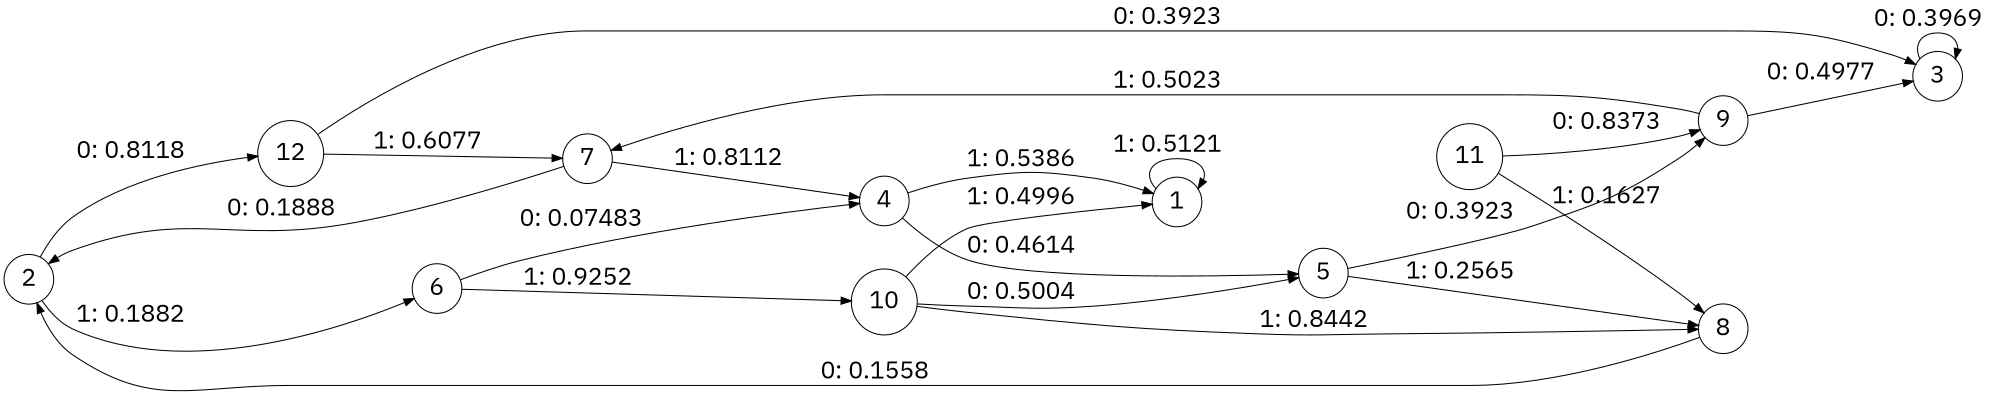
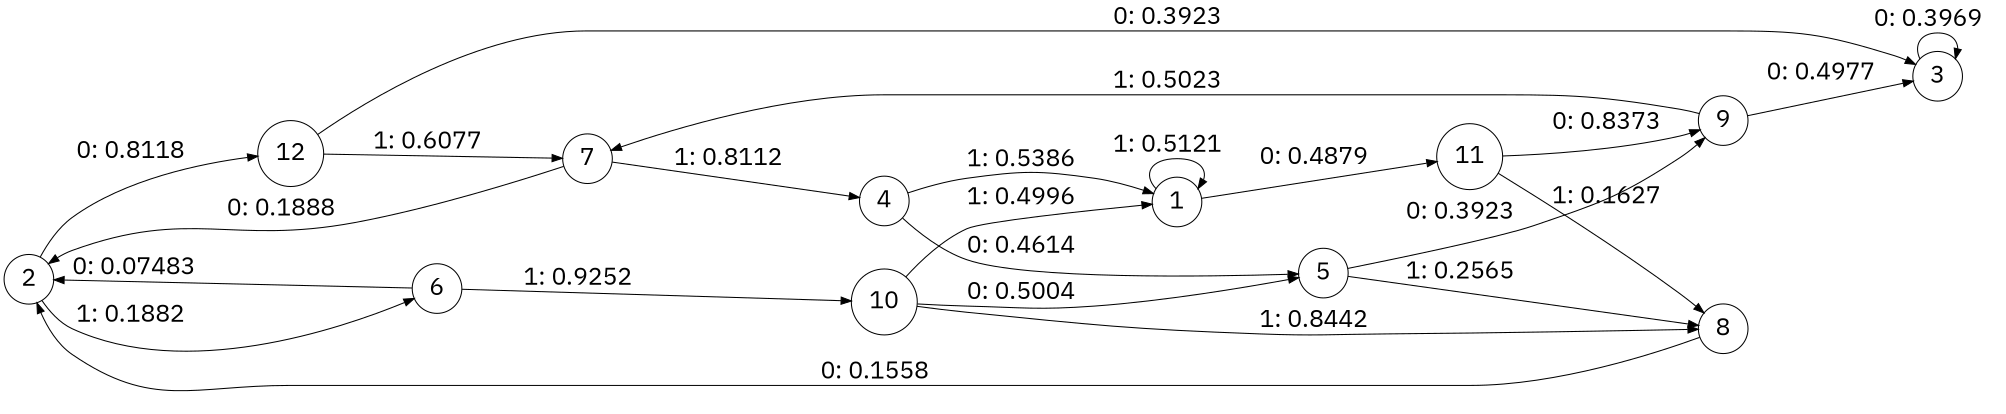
edge "1" -> "11": added, label "0: 0.4879"
edge "6" -> "4": now "6" -> "2"
